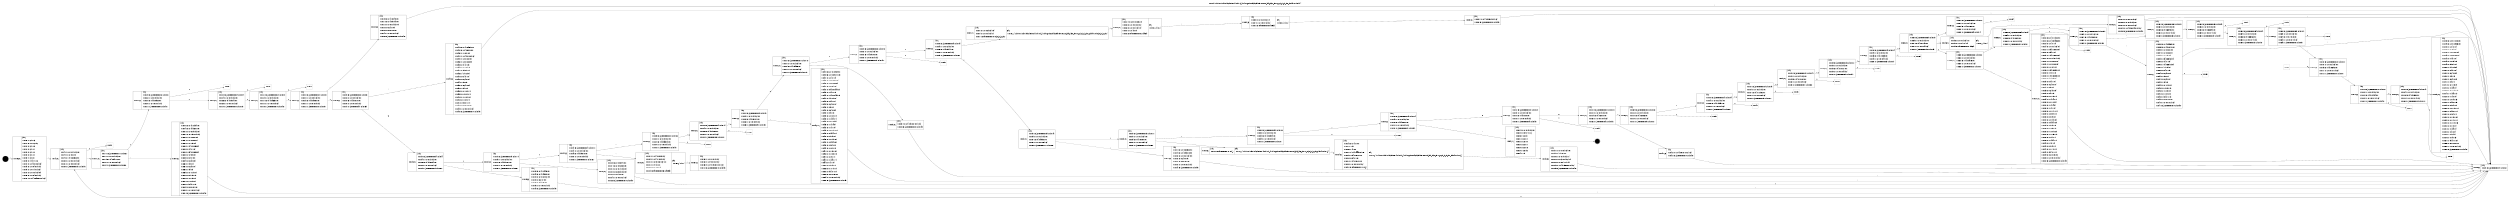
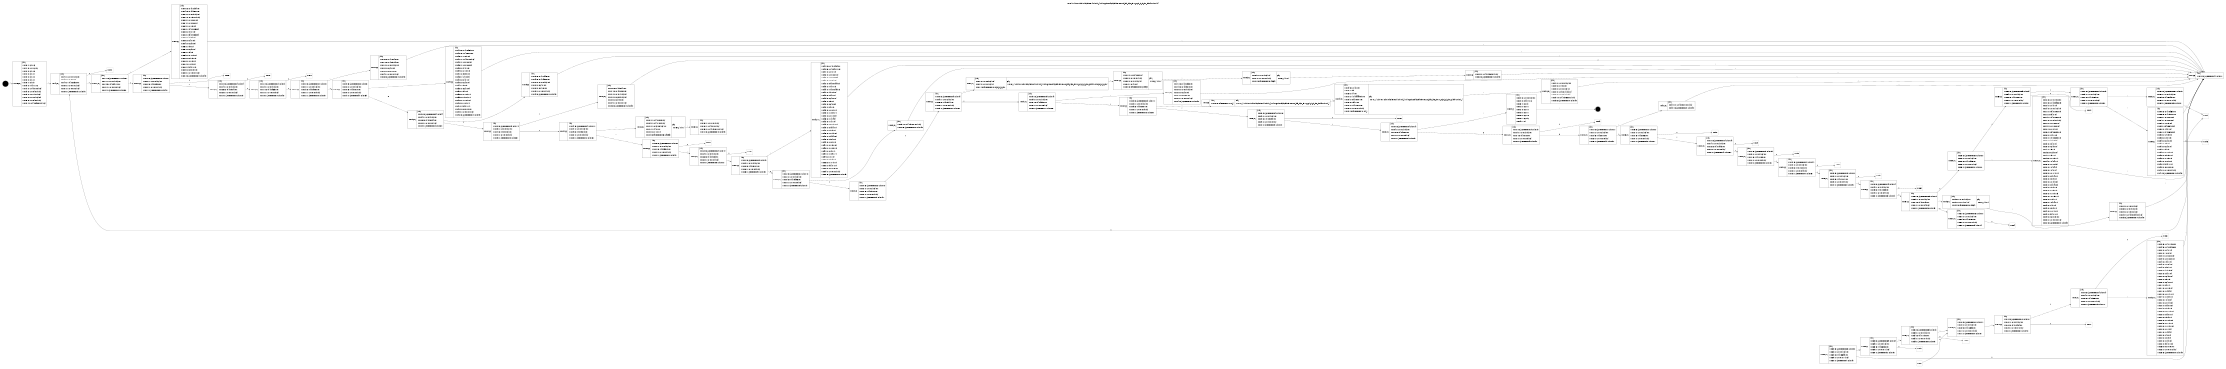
edge "0x402592 [28]" -> "0x4025ae [28]": now "0x402592 [28]" -> "0x402eb1"
node "0x402ab2": removed
